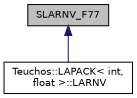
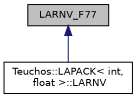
node "SLARNV_F77": label "SLARNV_F77" -> "LARNV_F77"
